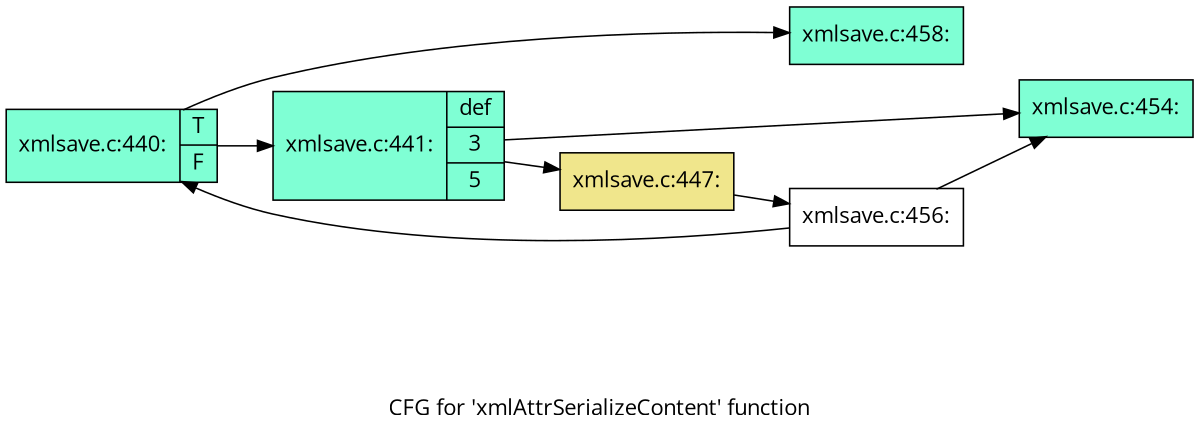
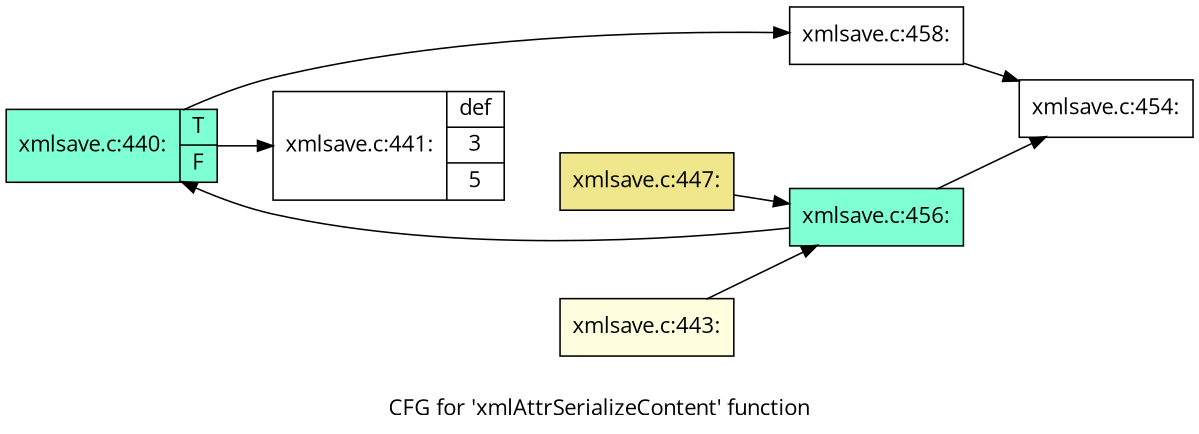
node "xmlsave.c:458:": fillcolor aquamarine -> white
node "xmlsave.c:454:": fillcolor aquamarine -> white
edge "xmlsave.c:441:" -> "xmlsave.c:454:": now "xmlsave.c:458:" -> "xmlsave.c:454:"
node "xmlsave.c:441:": fillcolor aquamarine -> white
edge "xmlsave.c:441:" -> "xmlsave.c:447:": removed
node "xmlsave.c:456:": fillcolor white -> aquamarine
node "xmlsave.c:443:": added
